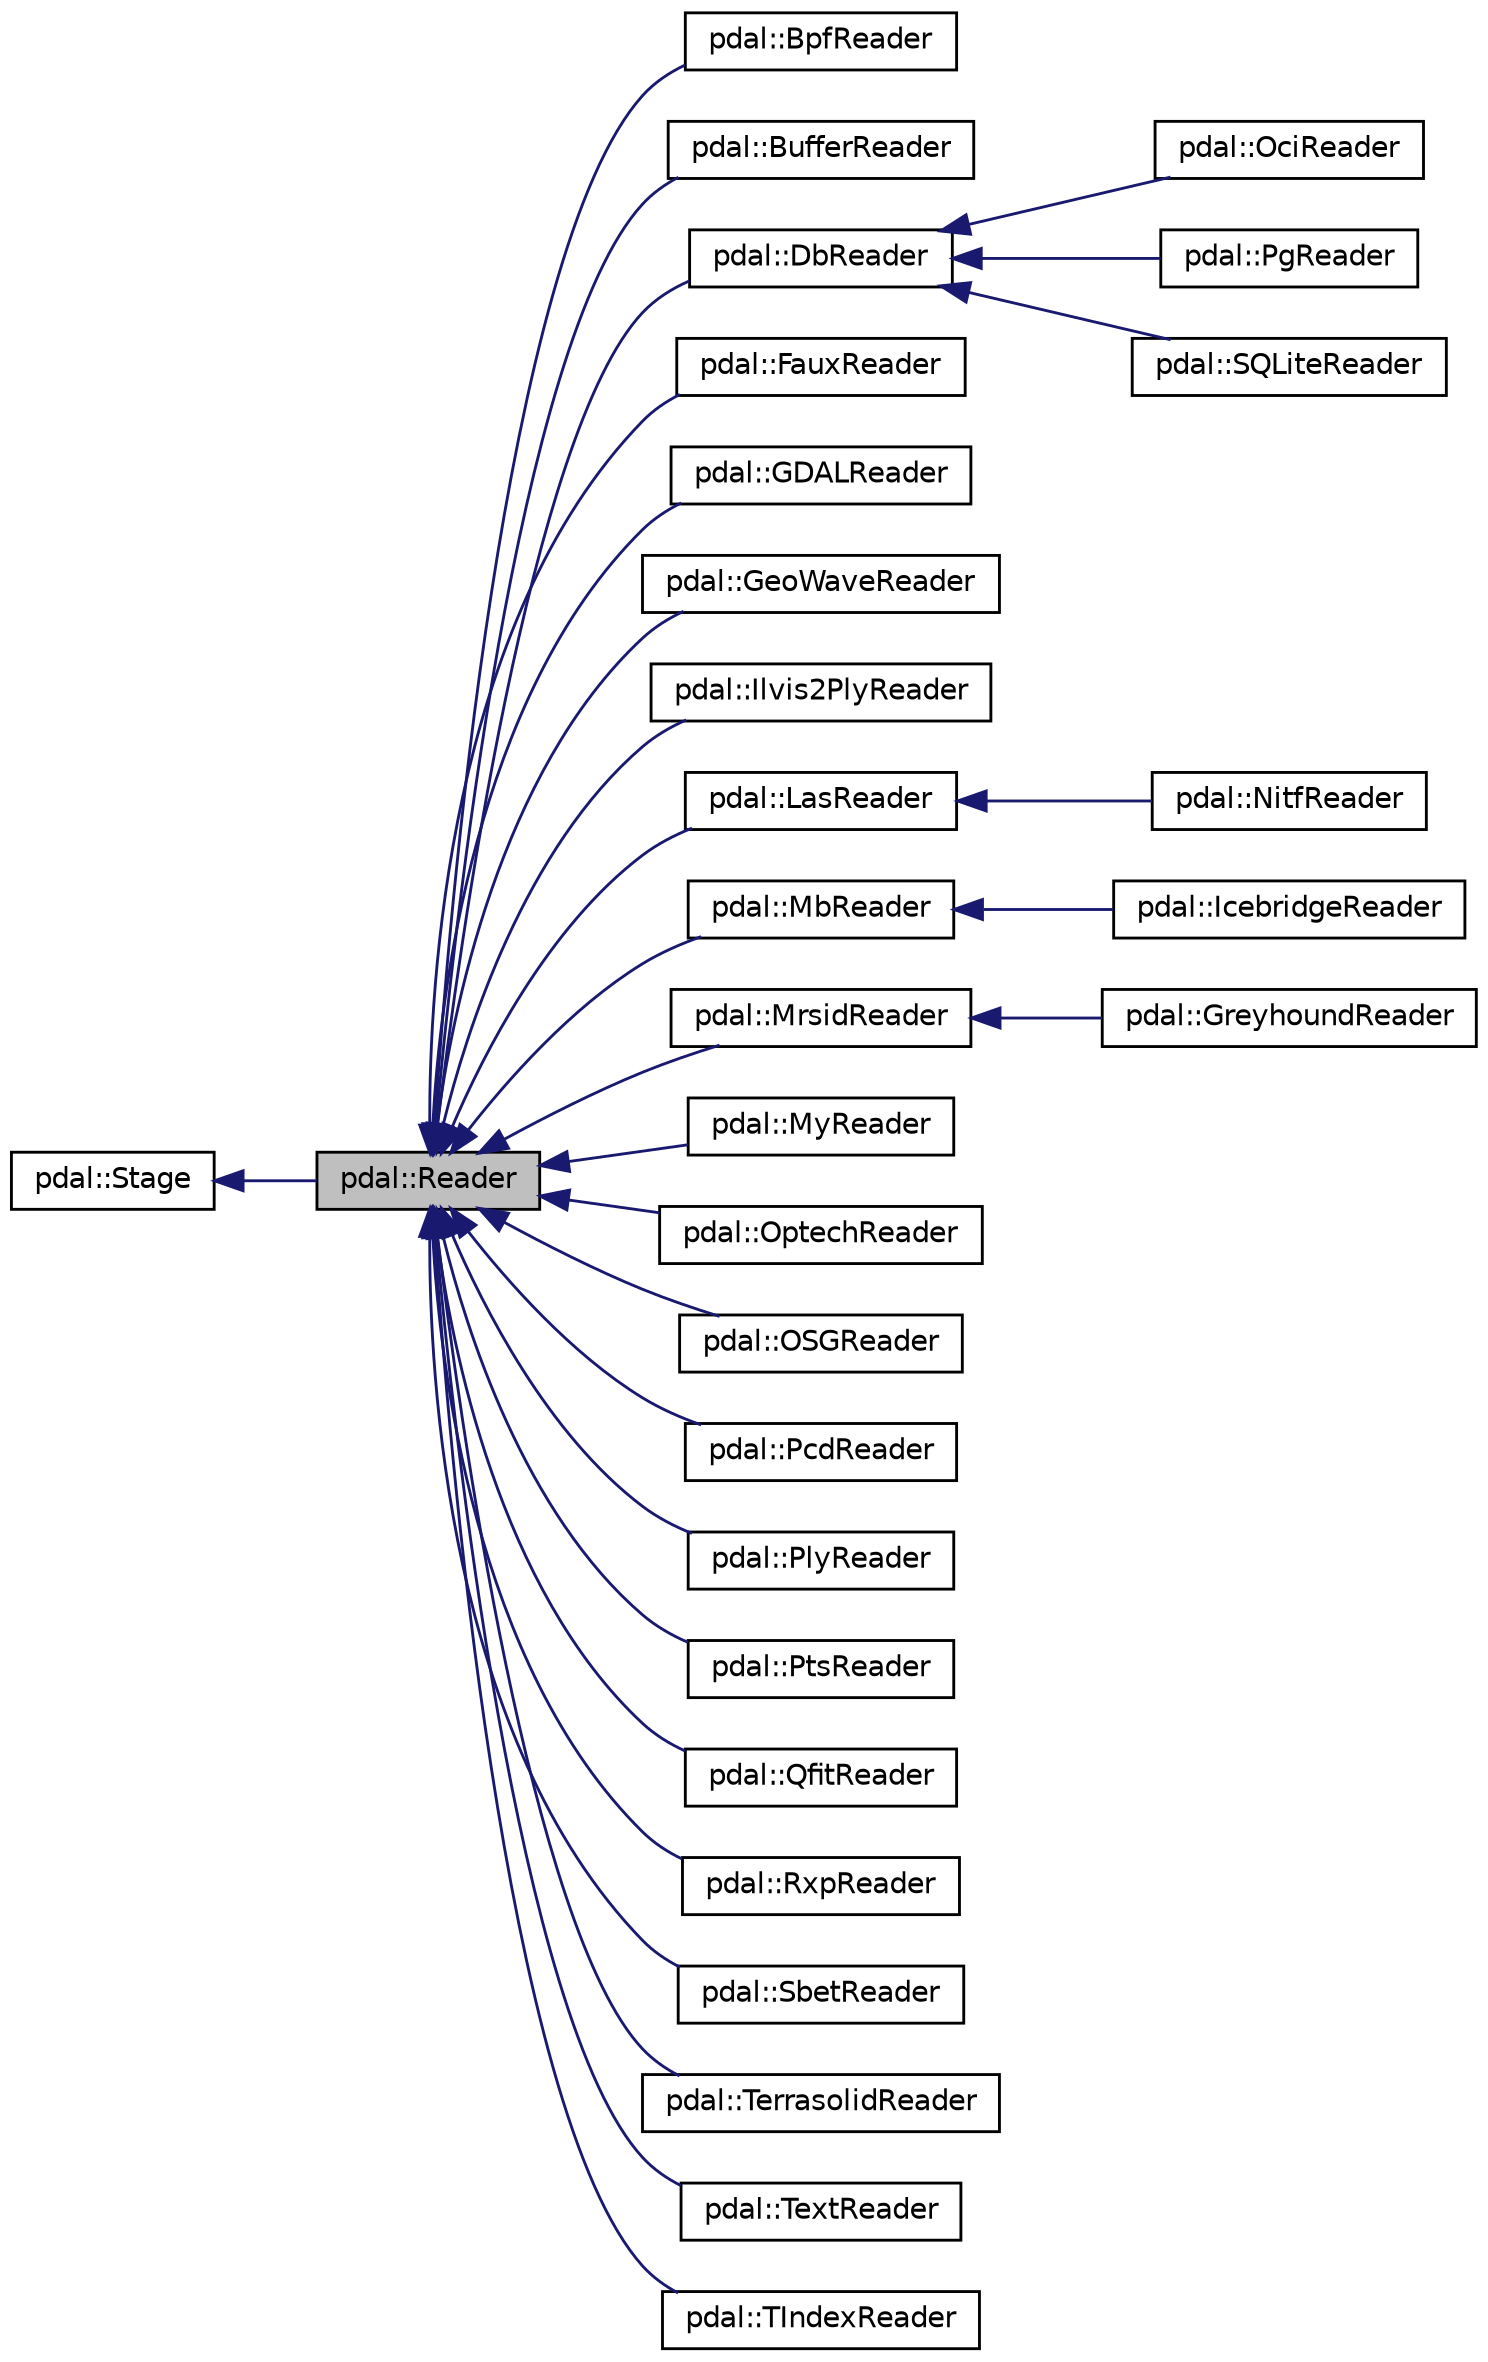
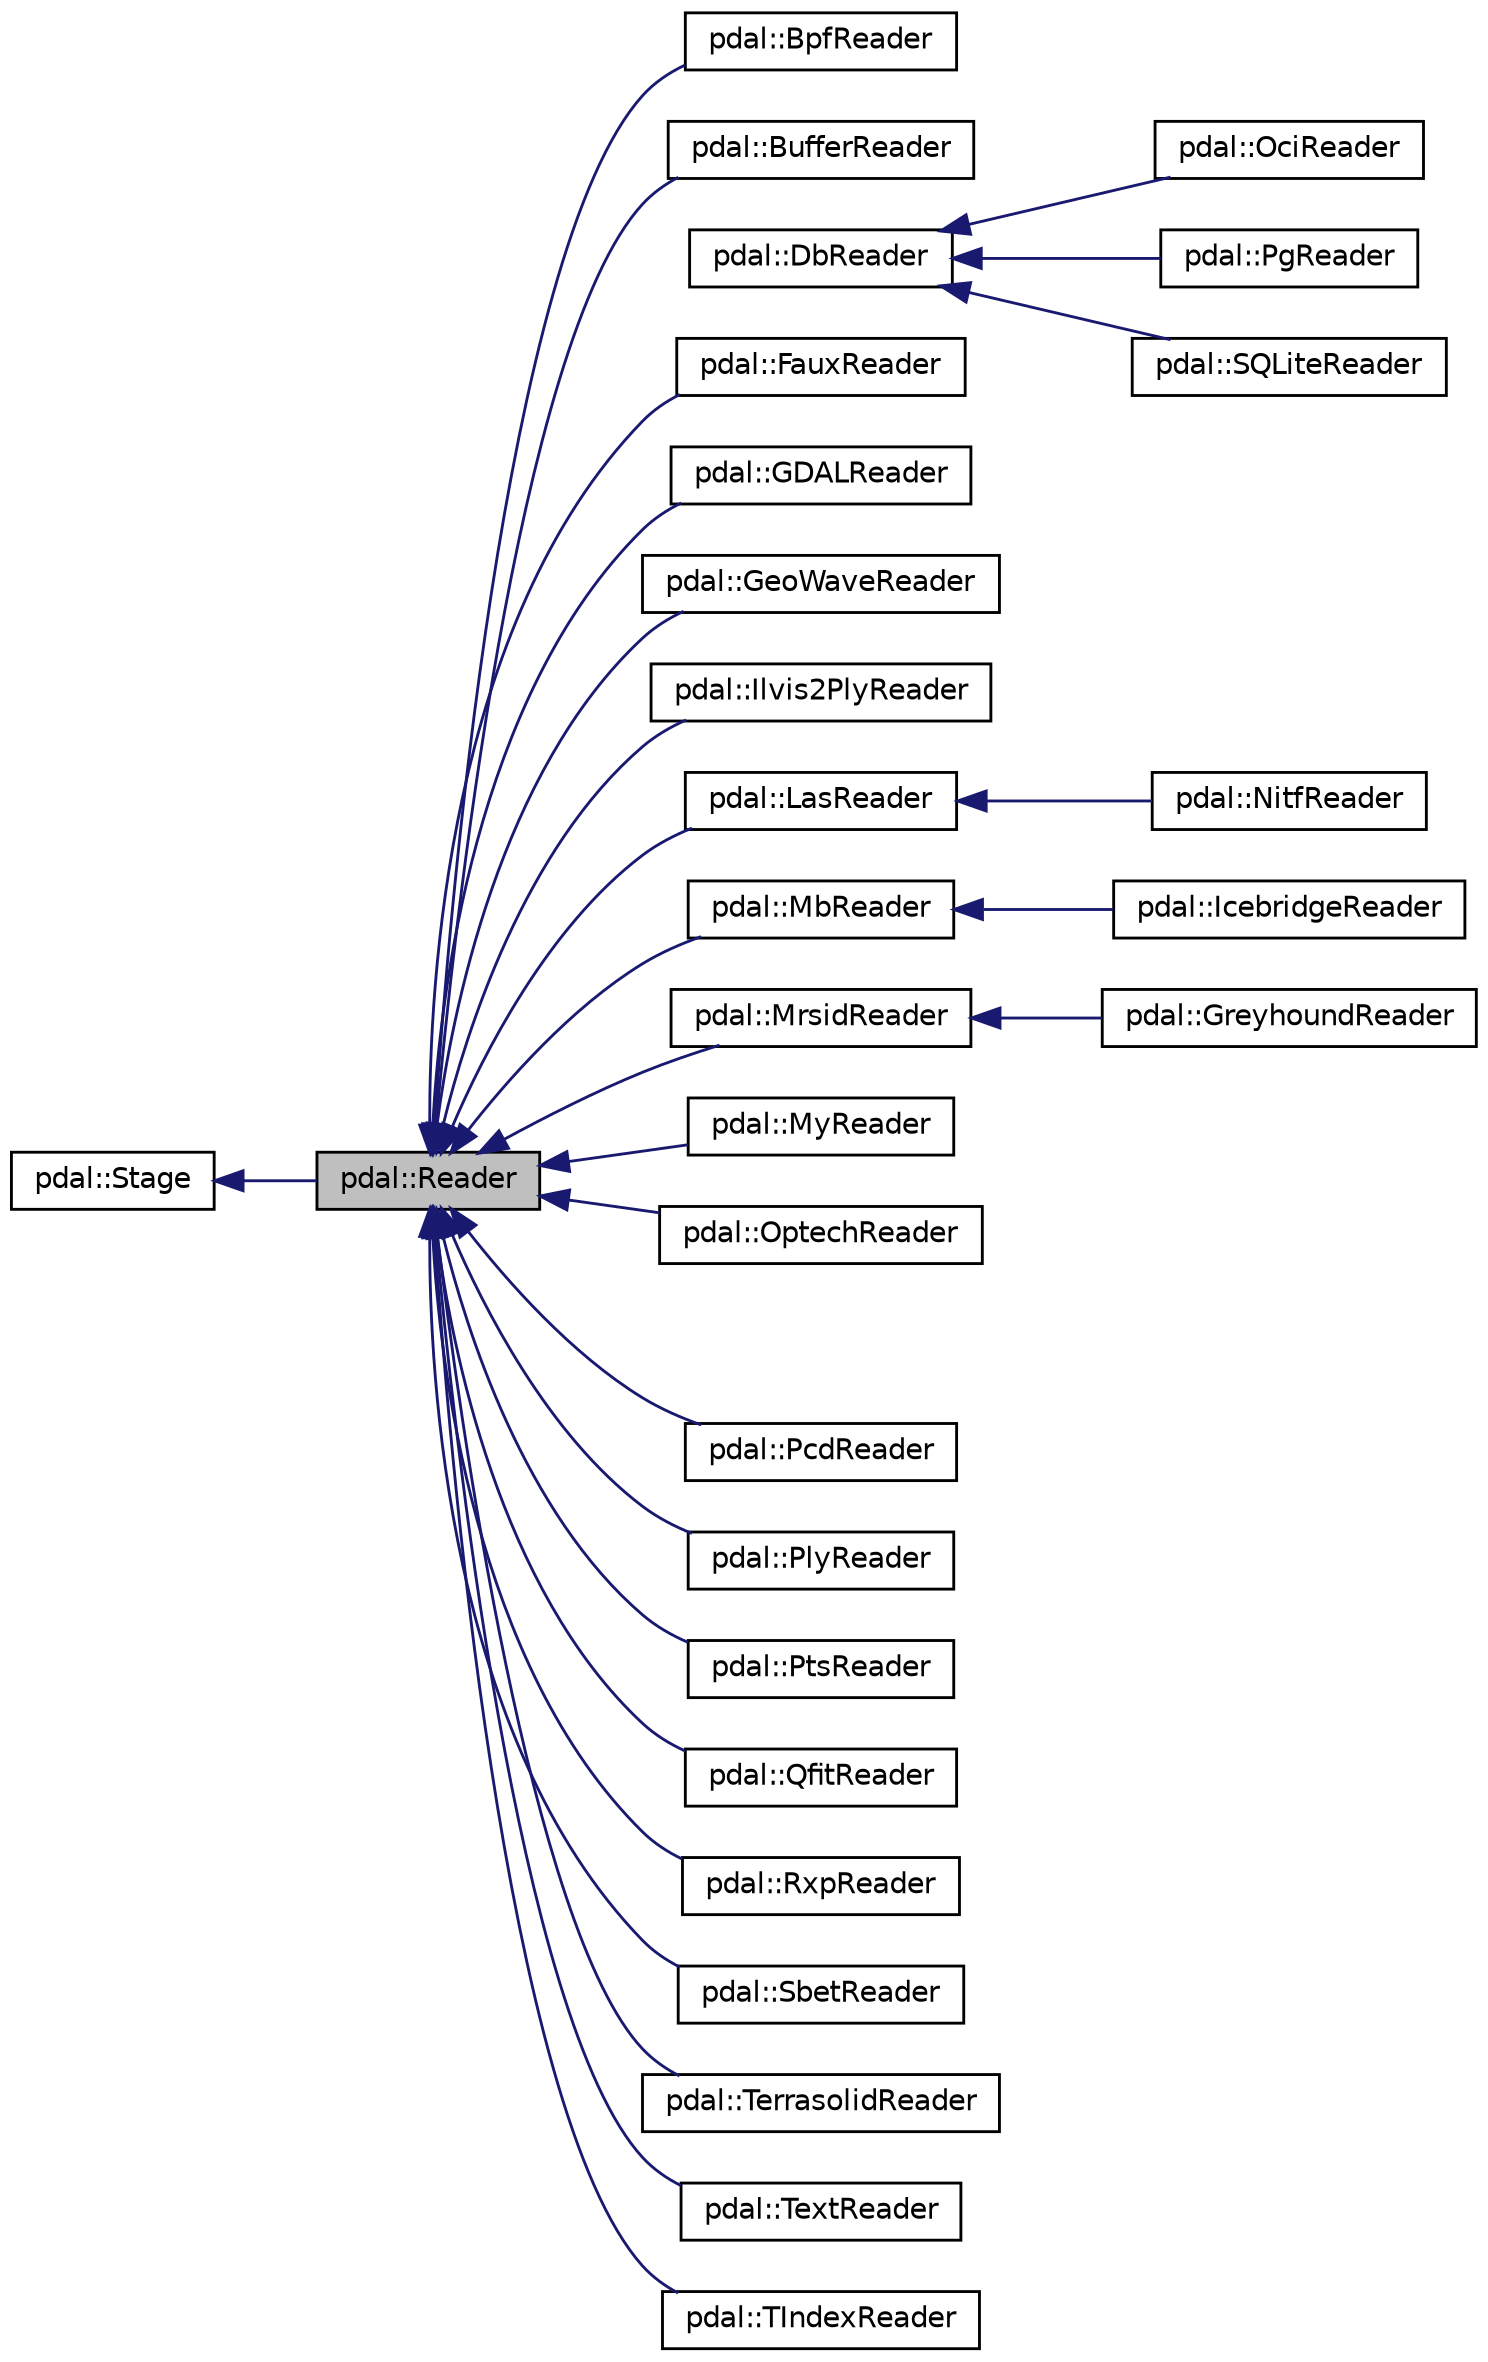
edge "pdal::DbReader" -> "pdal::Reader": removed
node "pdal::OSGReader": removed
